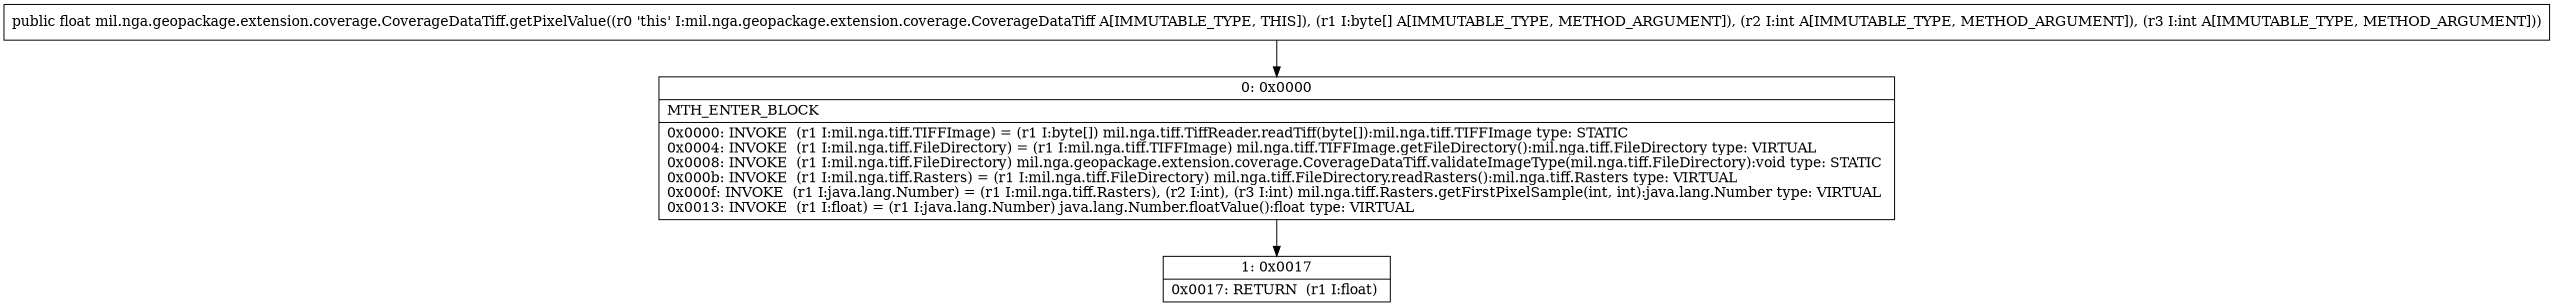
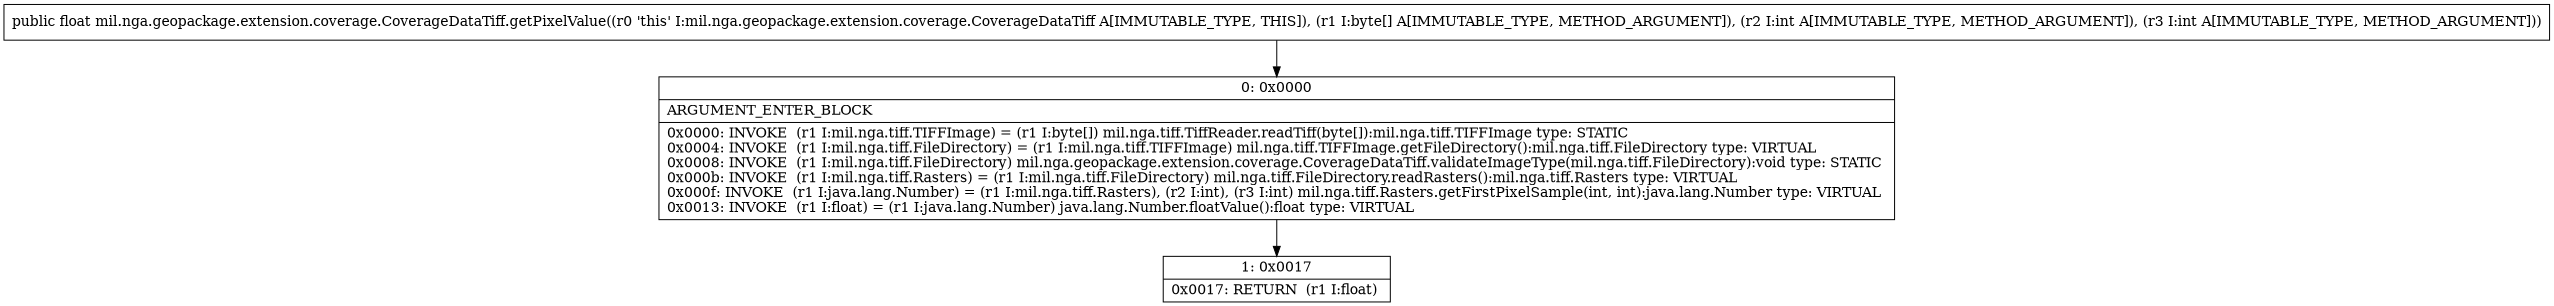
node "0: 0x0000": text "MTH_ENTER_BLOCK" -> "ARGUMENT_ENTER_BLOCK"
